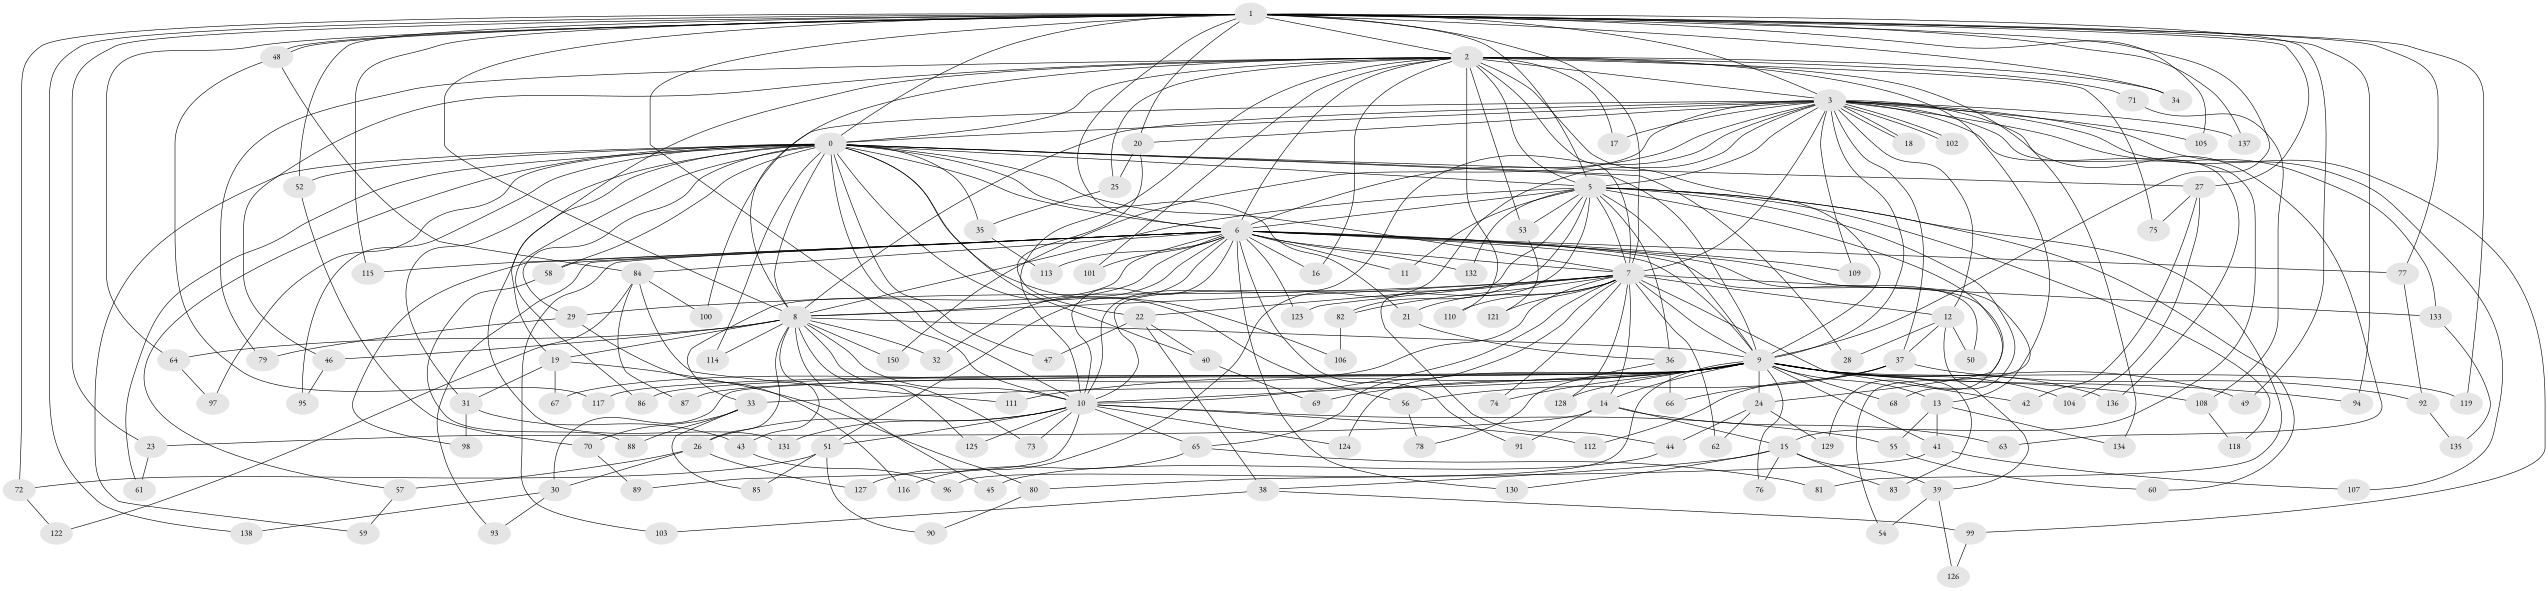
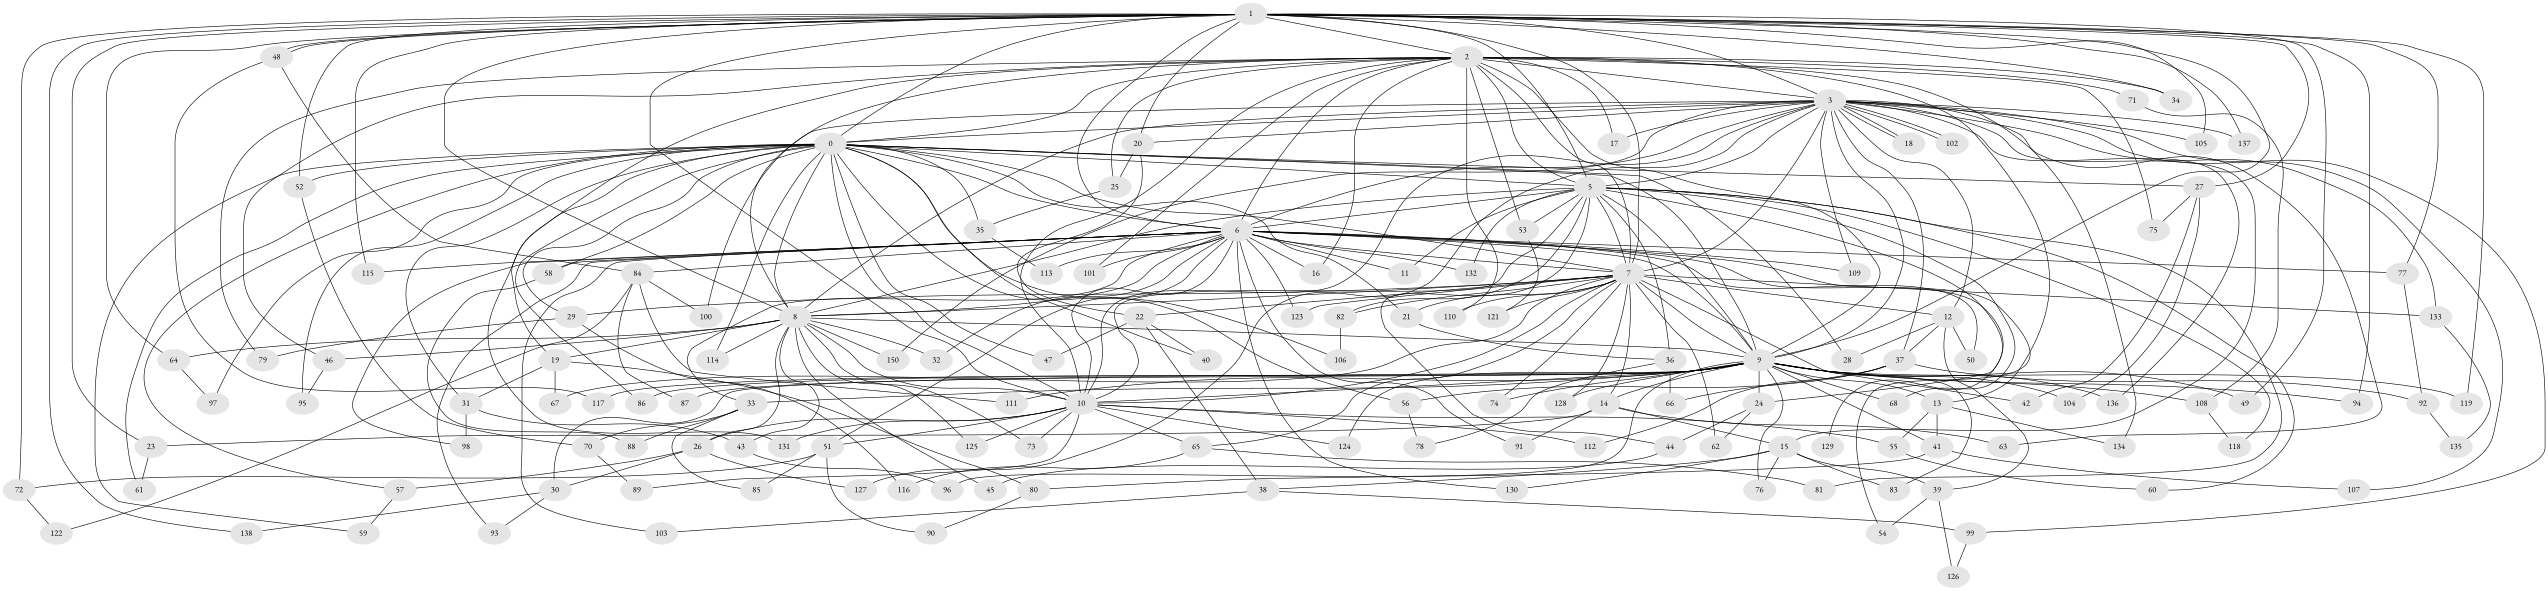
node "69": removed
edge "24" -- "129": removed
